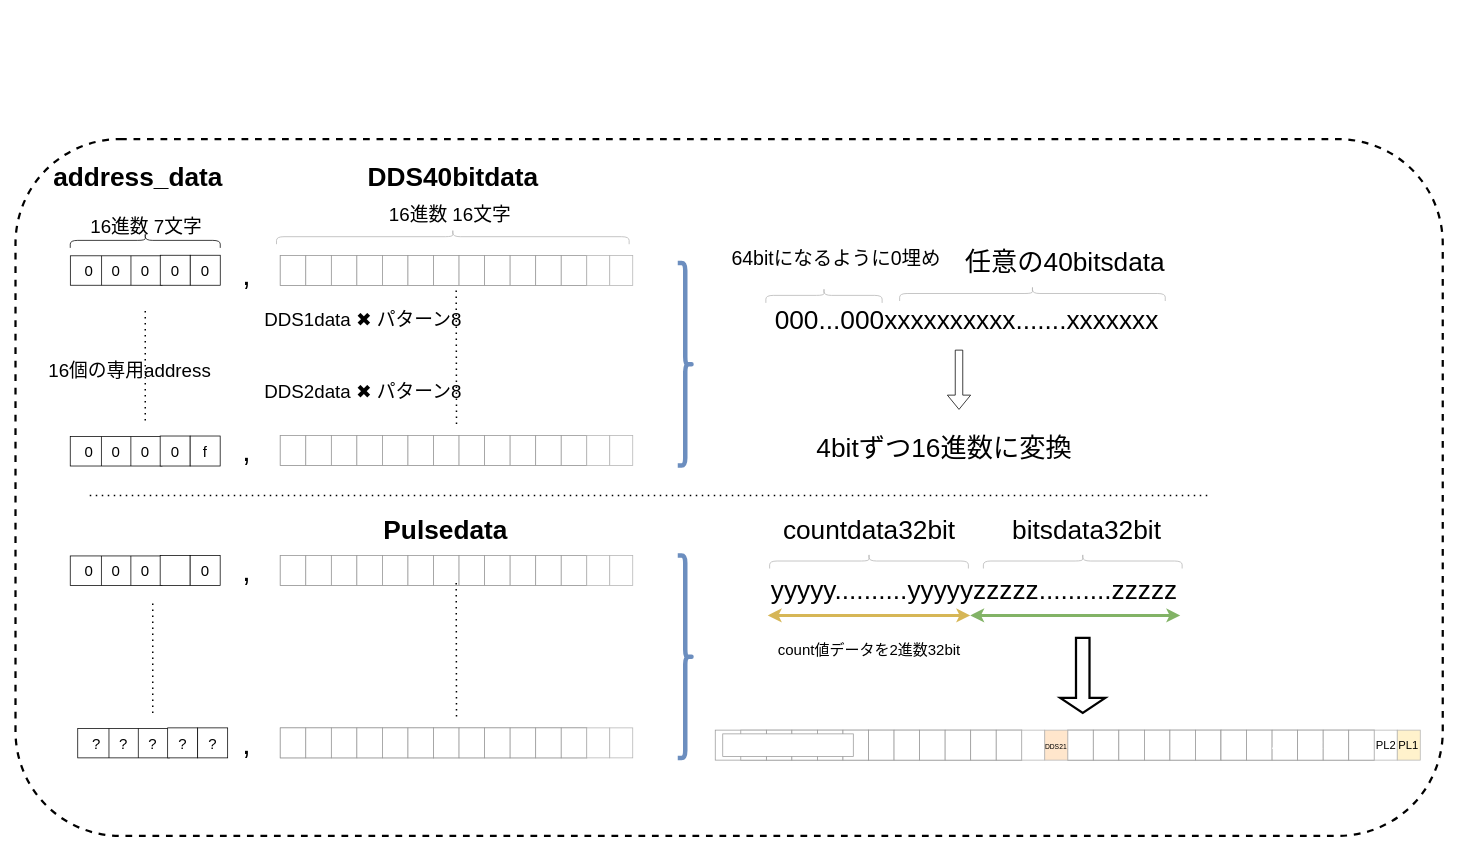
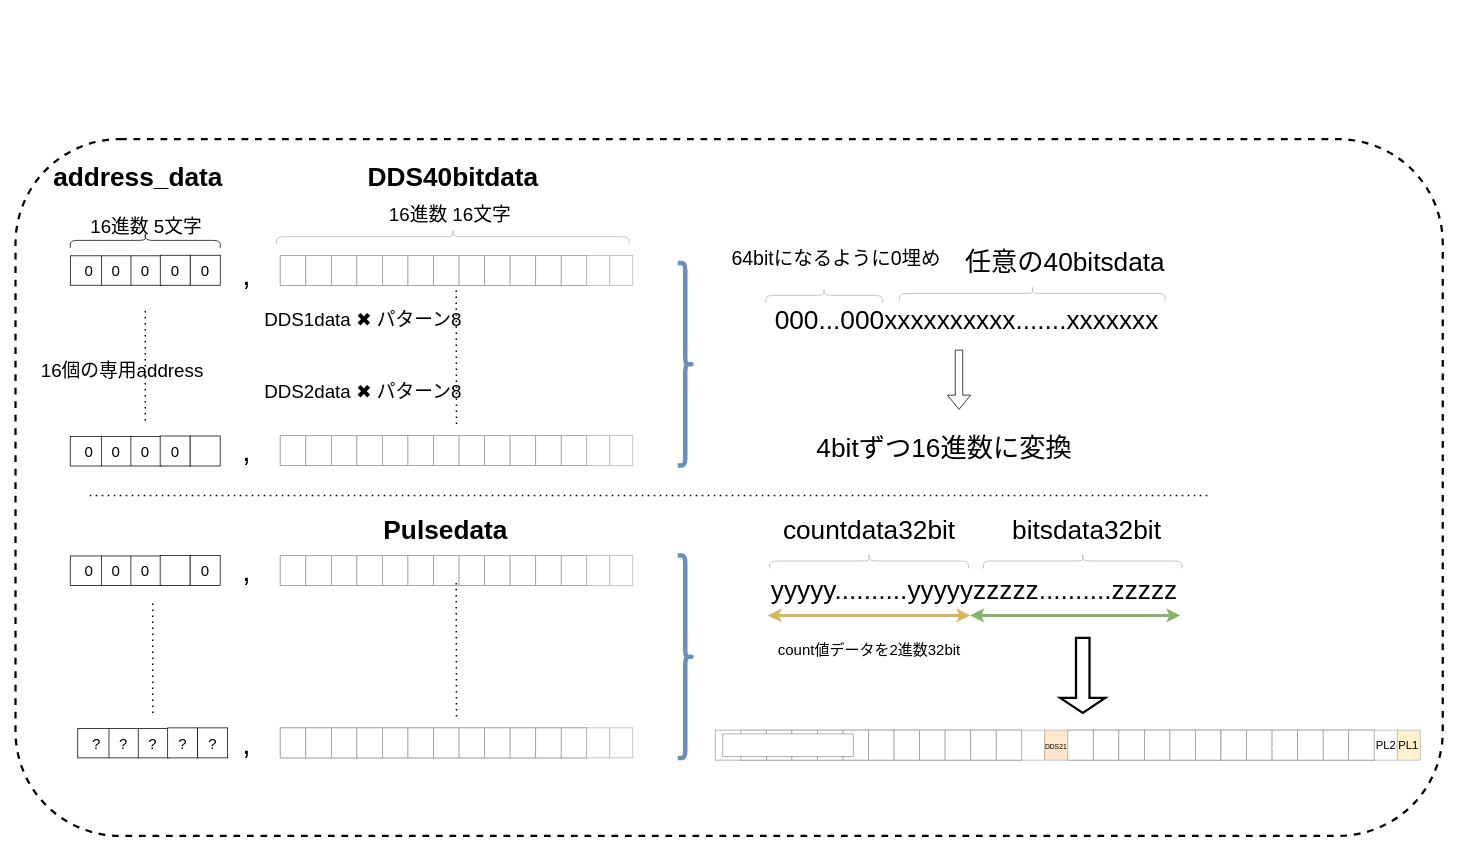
node "16進数 7文字": label "16進数 7文字" -> "16進数 5文字"
node "16個の専用address": moved (129, 370) -> (122, 370)
node "f": removed
